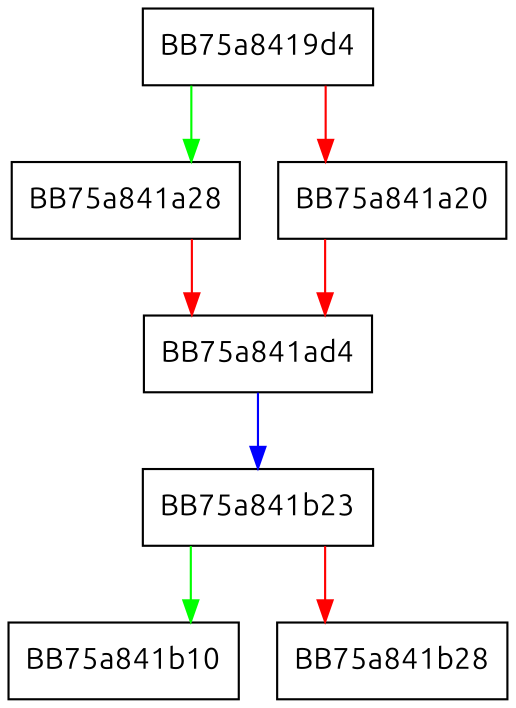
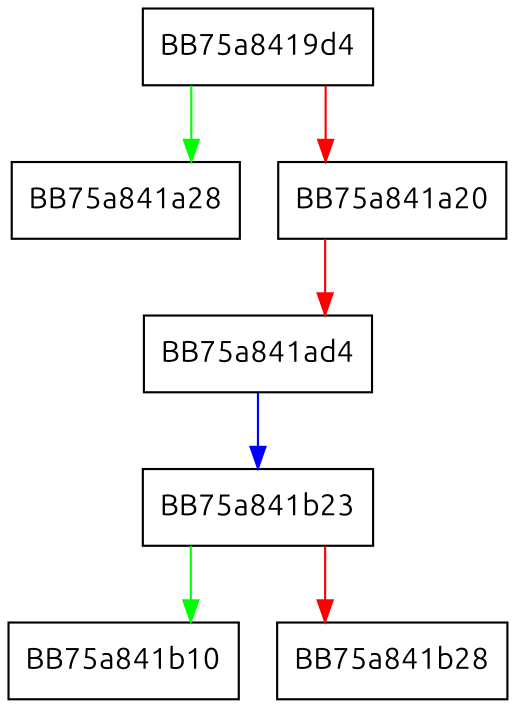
edge "BB75a841a28" -> "BB75a841ad4": removed
